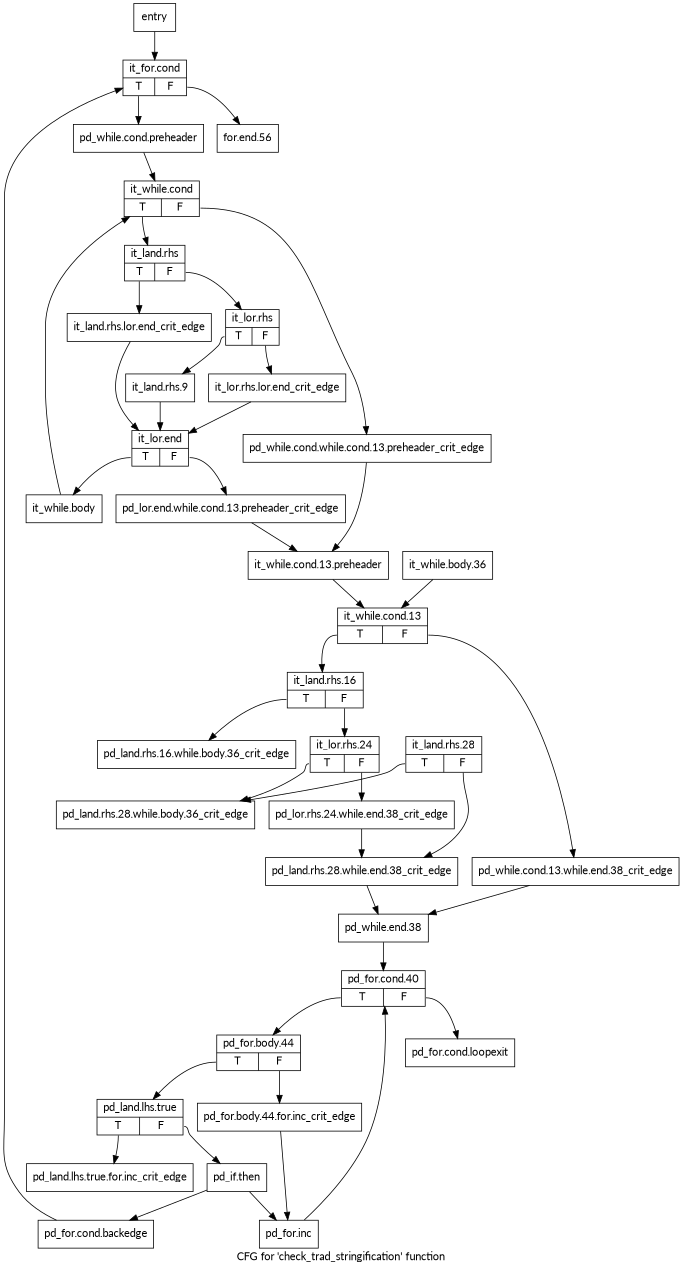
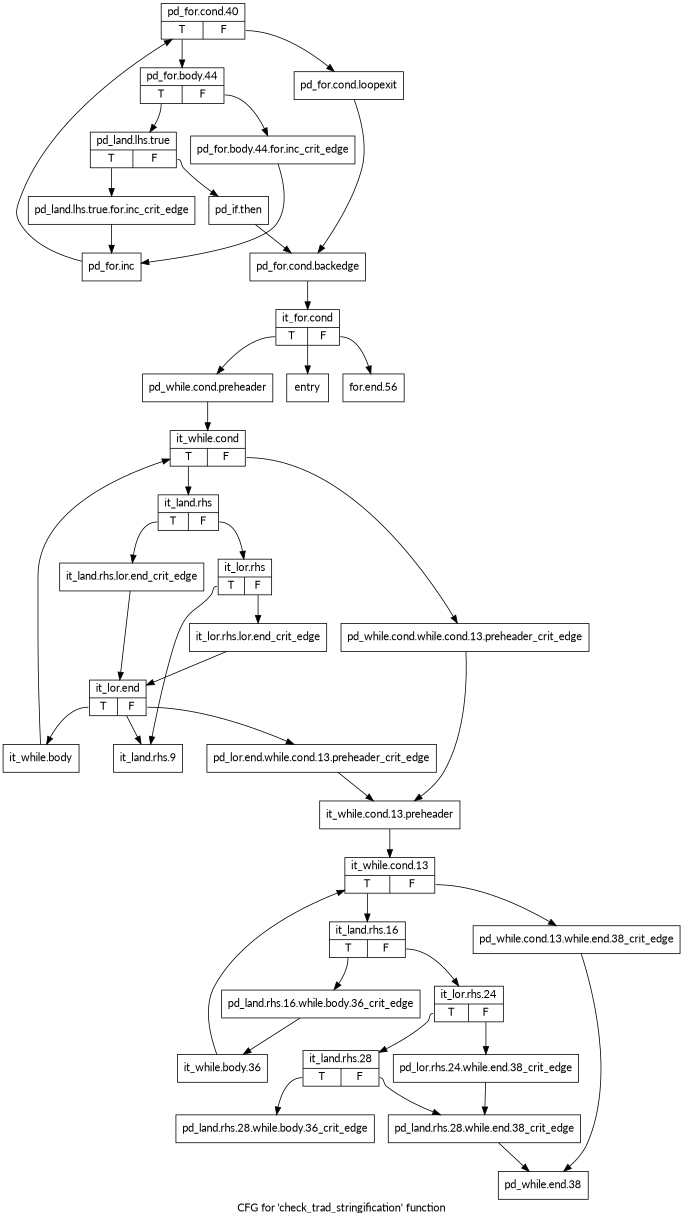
edge "entry" -> "it_for.cond": reversed
edge "pd_for.cond.loopexit" -> "pd_for.cond.backedge": added
edge "it_land.rhs.9" -> "it_lor.end": reversed
edge "it_lor.rhs.24" -> "pd_land.rhs.28.while.body.36_crit_edge": now "it_lor.rhs.24" -> "it_land.rhs.28"
edge "pd_while.end.38" -> "pd_for.cond.40": removed
edge "pd_land.rhs.16.while.body.36_crit_edge" -> "it_while.body.36": added
edge "pd_if.then" -> "pd_for.inc": now "pd_land.lhs.true.for.inc_crit_edge" -> "pd_for.inc"
